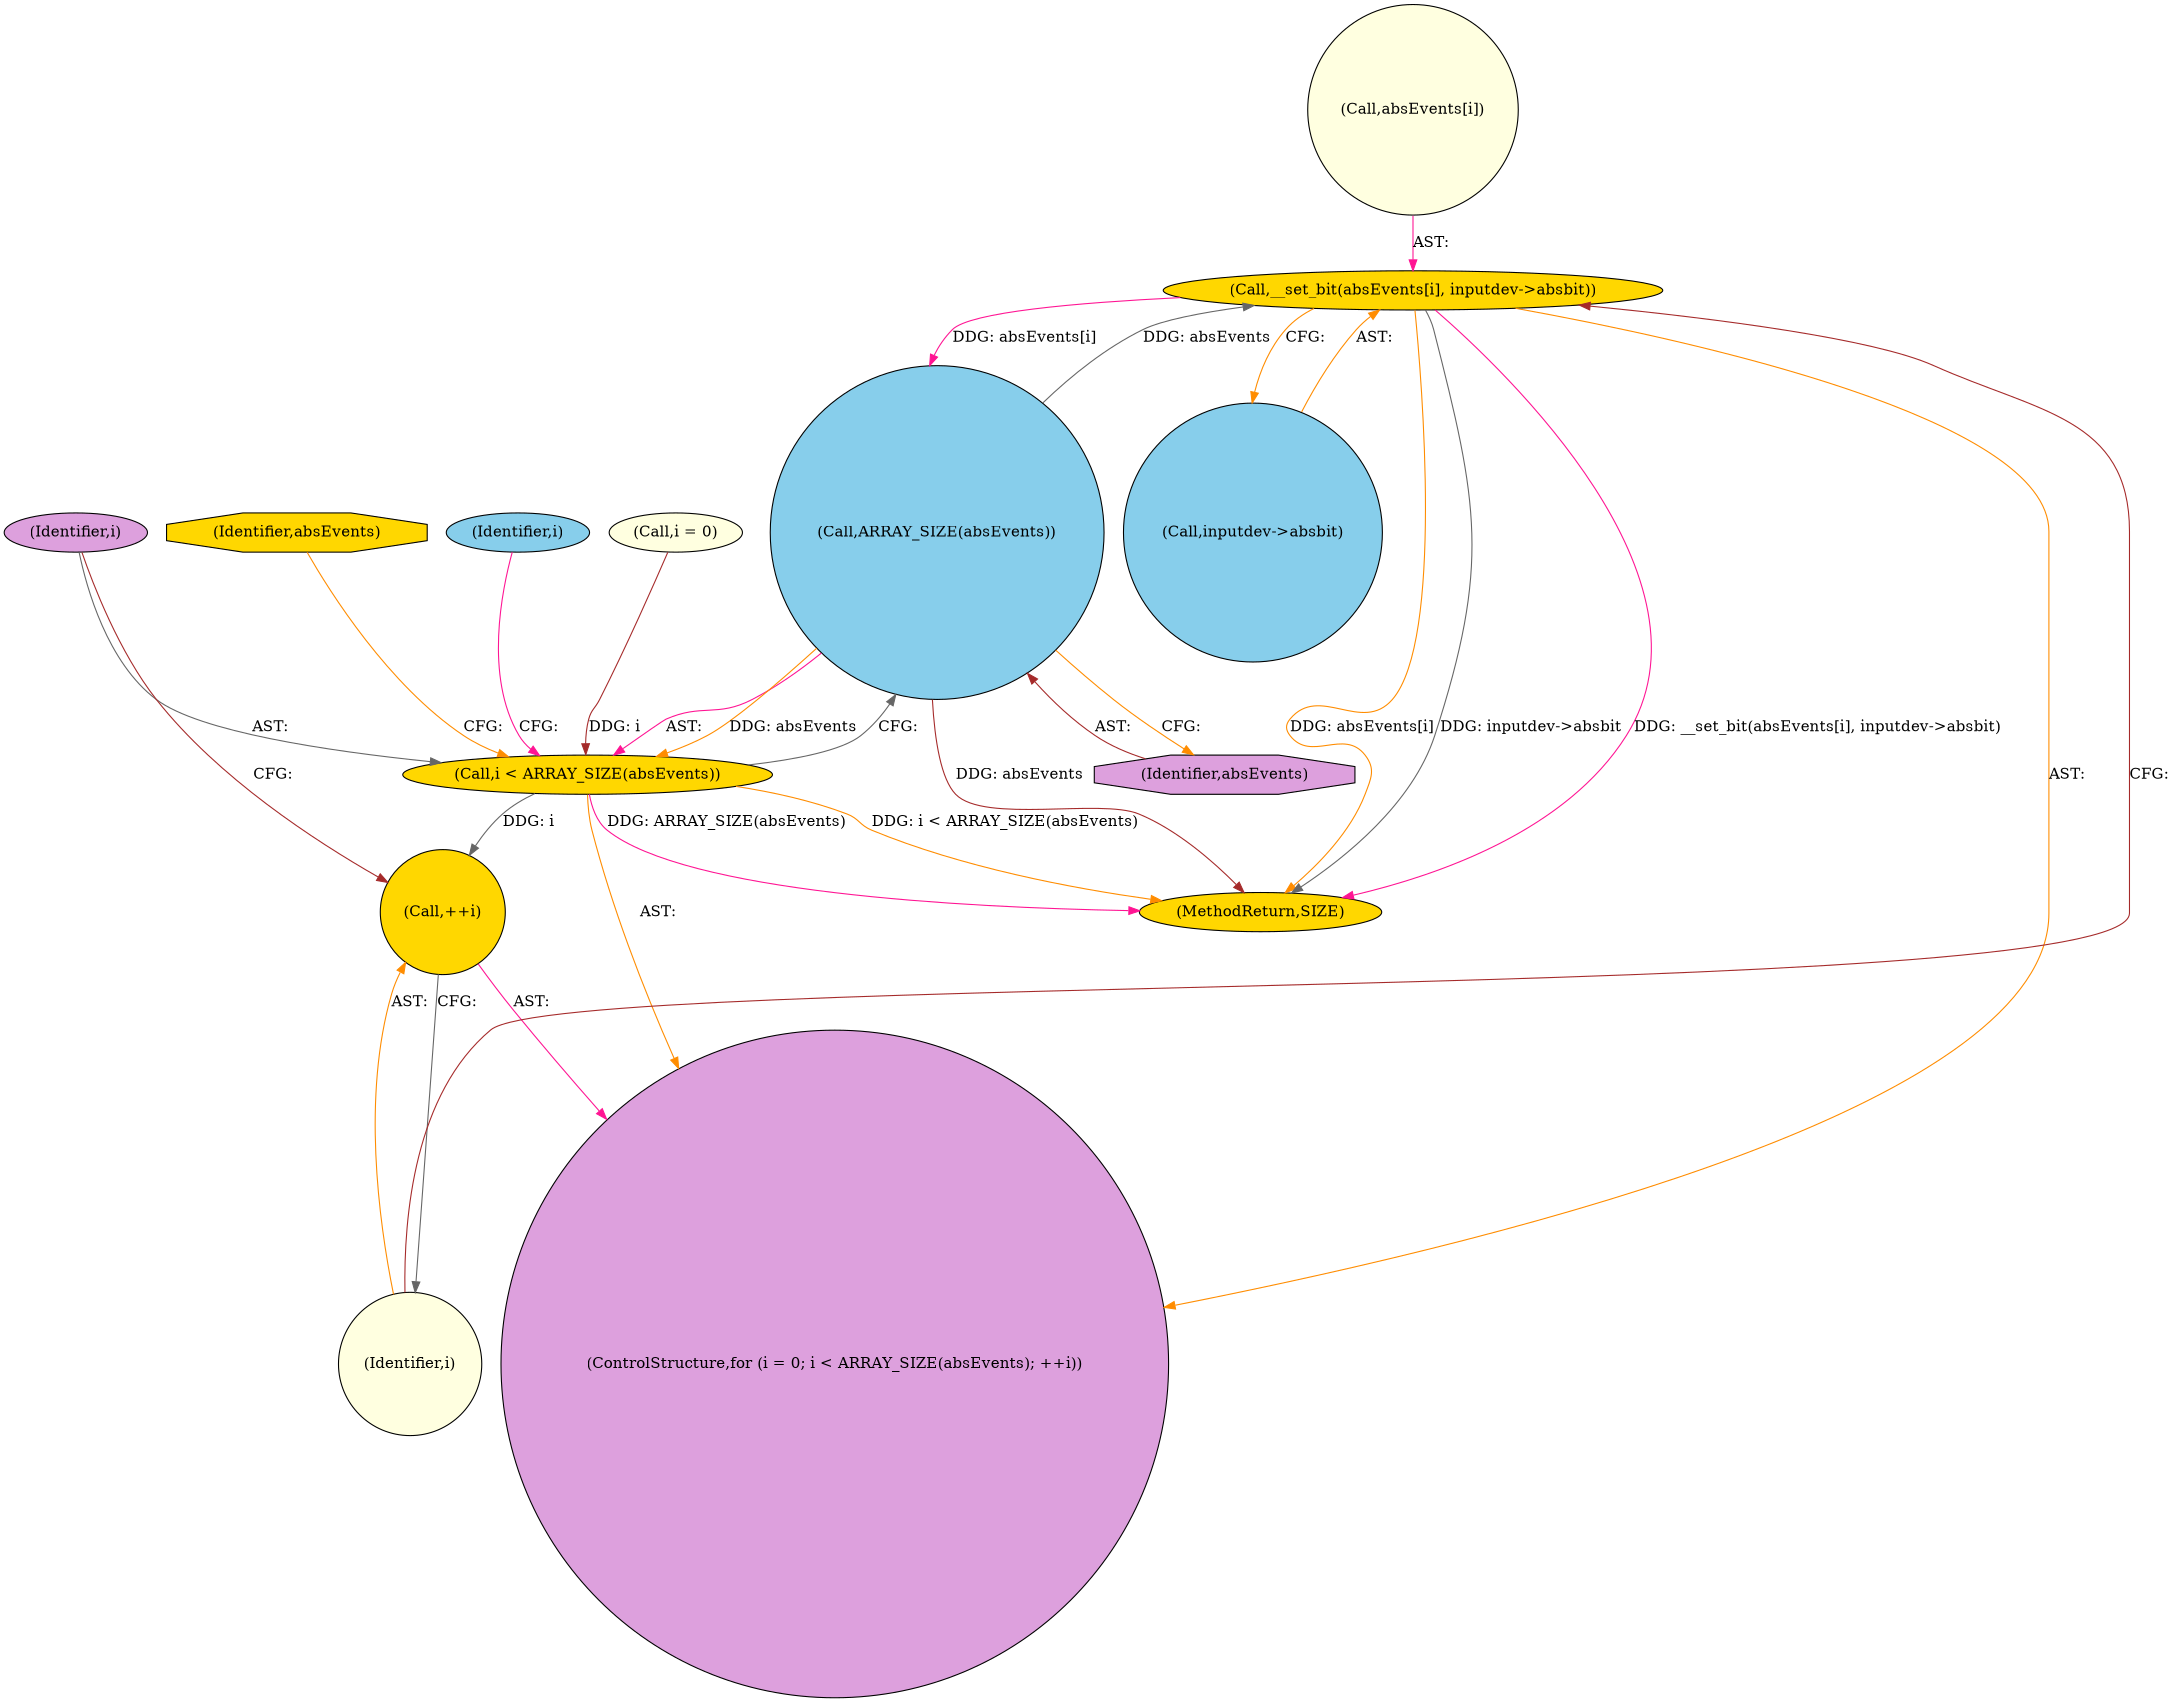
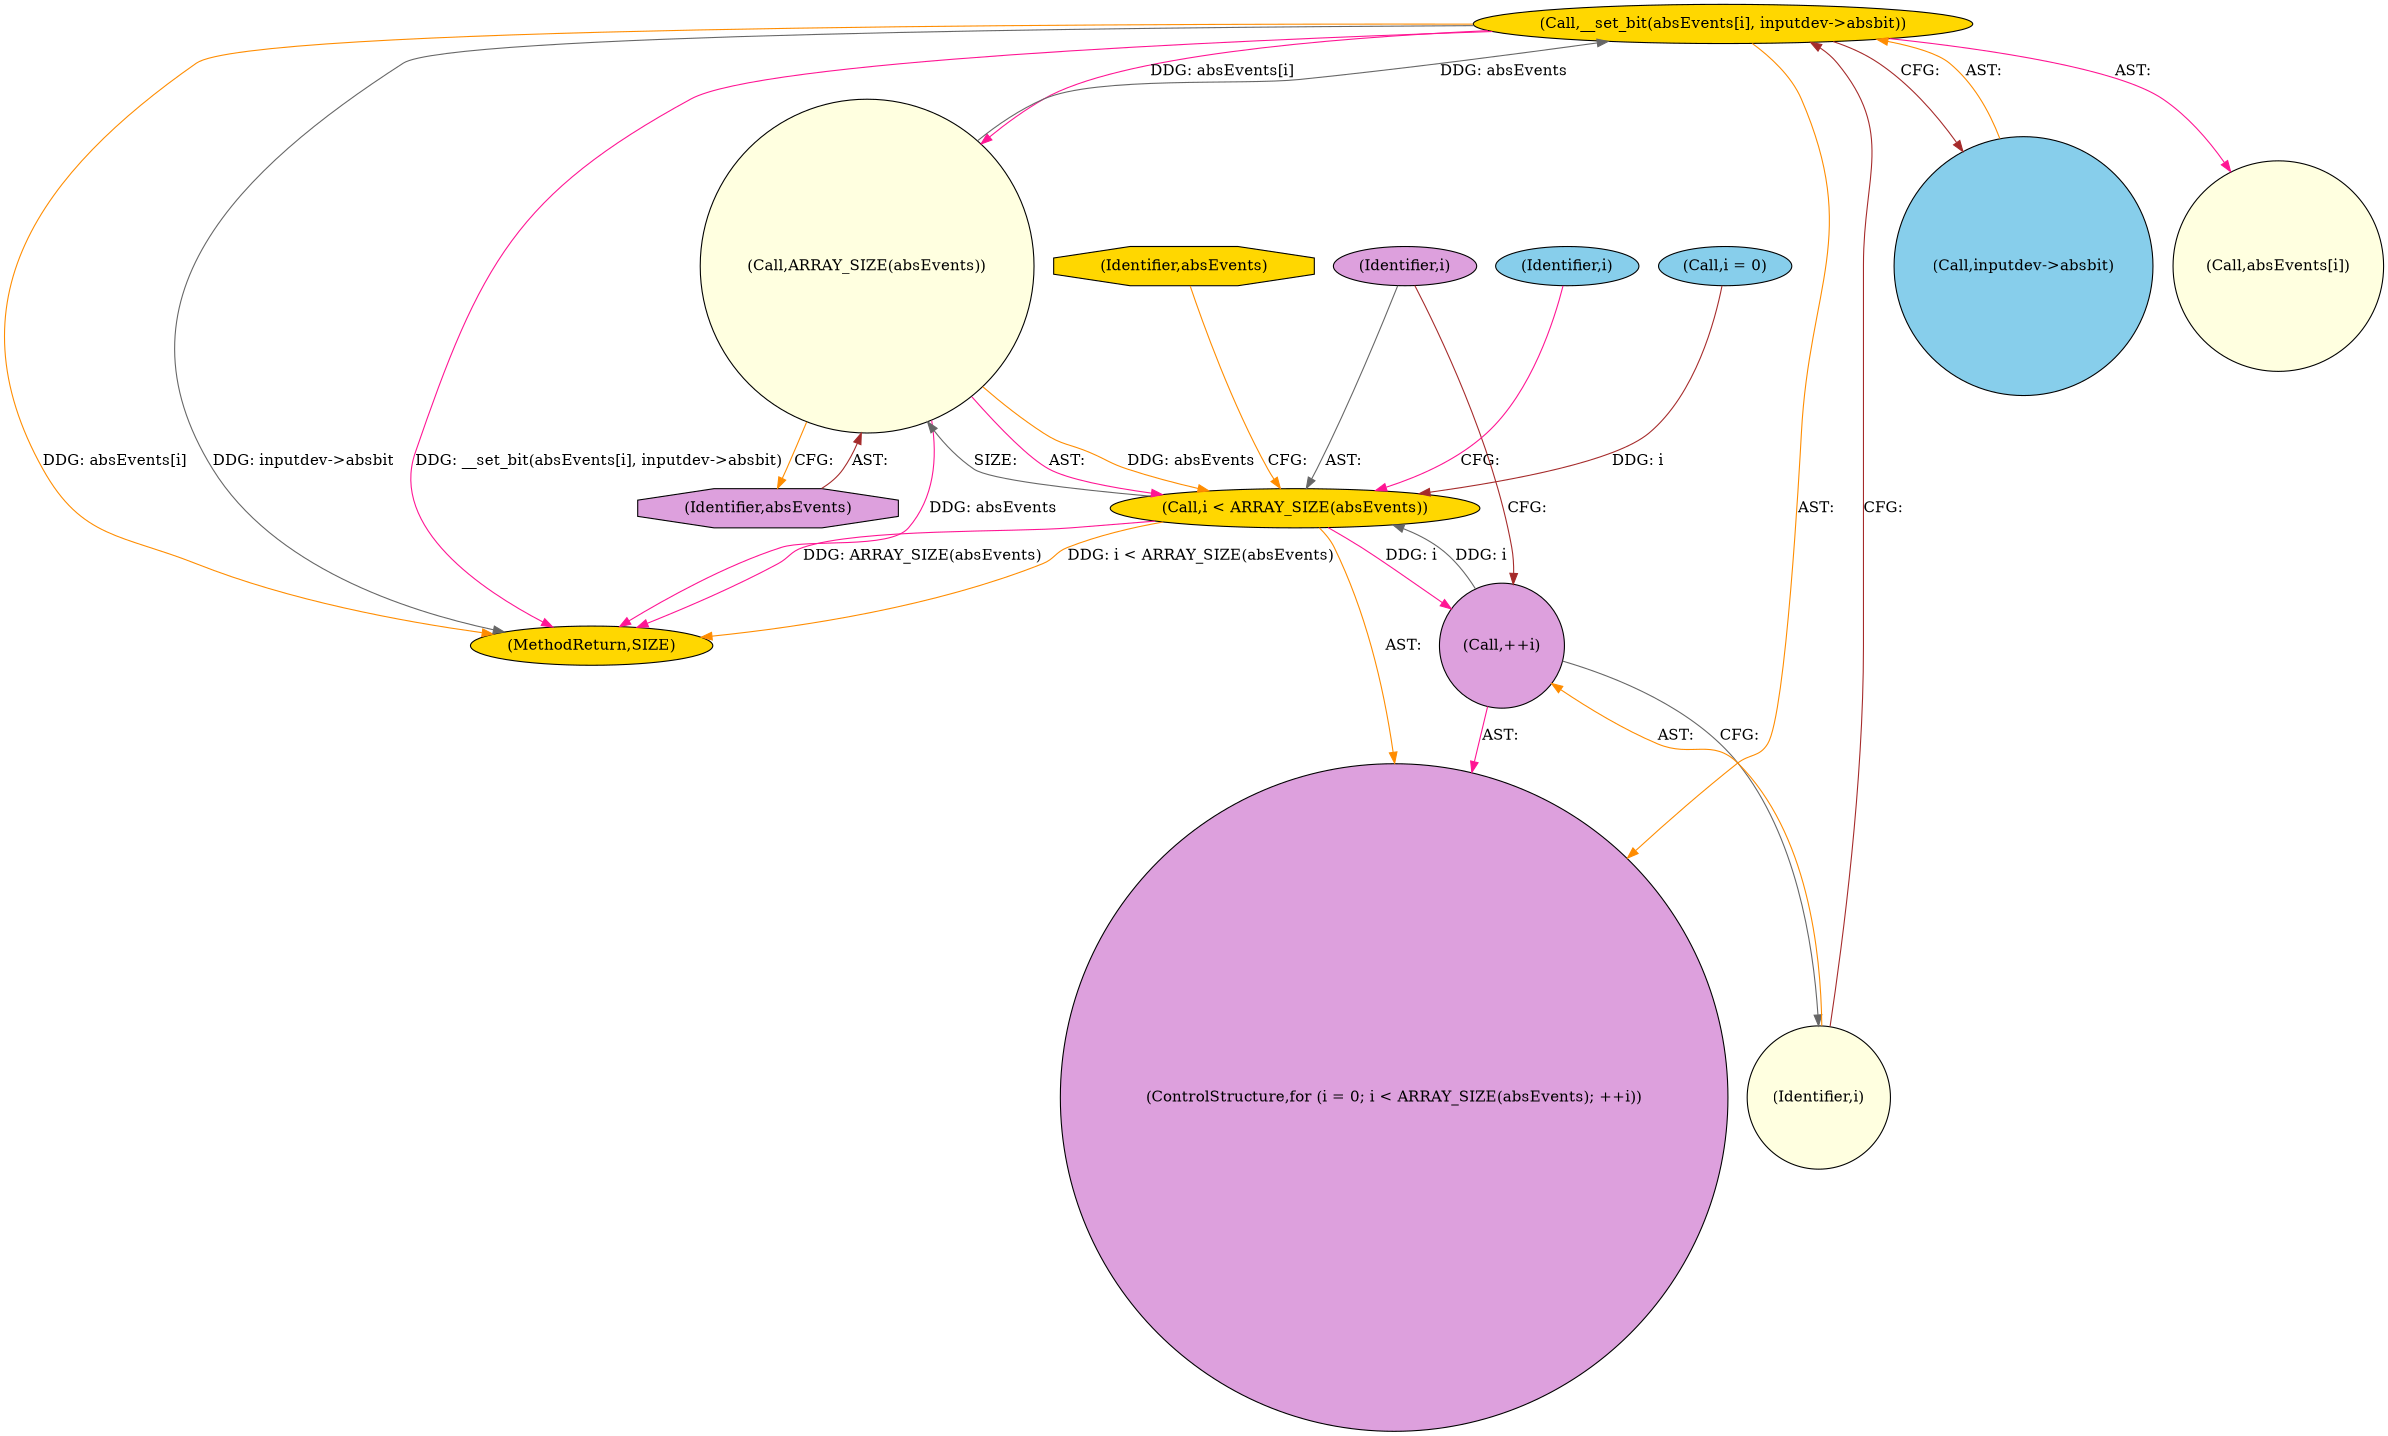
edge "(Call,absEvents[i])" -> "(Call,__set_bit(absEvents[i], inputdev->absbit))": reversed
edge "(Call,__set_bit(absEvents[i], inputdev->absbit))" -> "(Call,inputdev->absbit)": color darkorange -> brown
node "(Call,i = 0)": fillcolor lightyellow -> skyblue
node "(Call,ARRAY_SIZE(absEvents))": fillcolor skyblue -> lightyellow
edge "(Call,++i)" -> "(Call,i < ARRAY_SIZE(absEvents))": added, label "DDG: i"
edge "(Call,i < ARRAY_SIZE(absEvents))" -> "(Call,ARRAY_SIZE(absEvents))": label "CFG: " -> "SIZE: "
edge "(Call,ARRAY_SIZE(absEvents))" -> "(MethodReturn,SIZE)": color brown -> deeppink
edge "(Call,i < ARRAY_SIZE(absEvents))" -> "(Call,++i)": color gray40 -> deeppink
node "(Call,++i)": fillcolor gold -> plum
